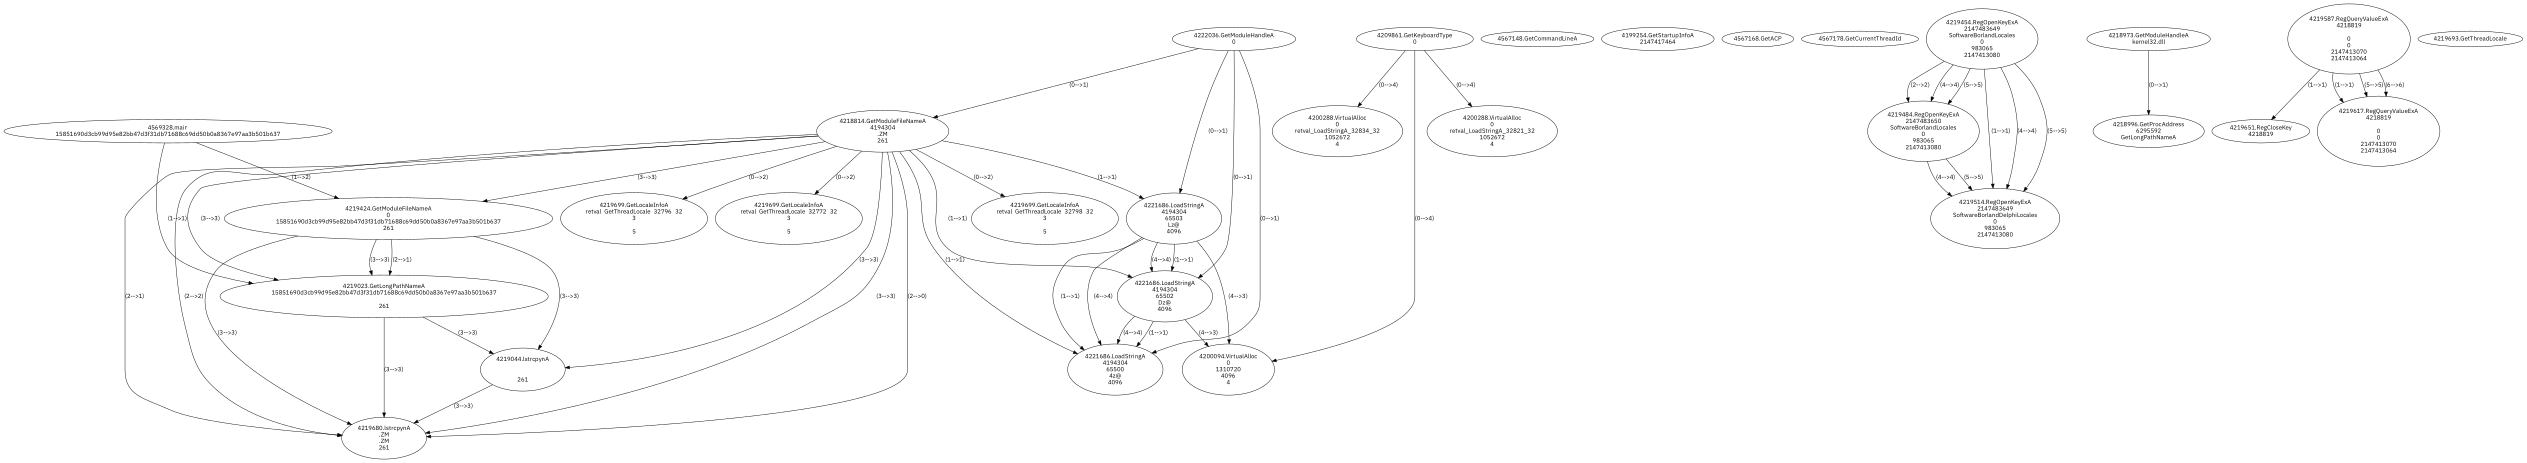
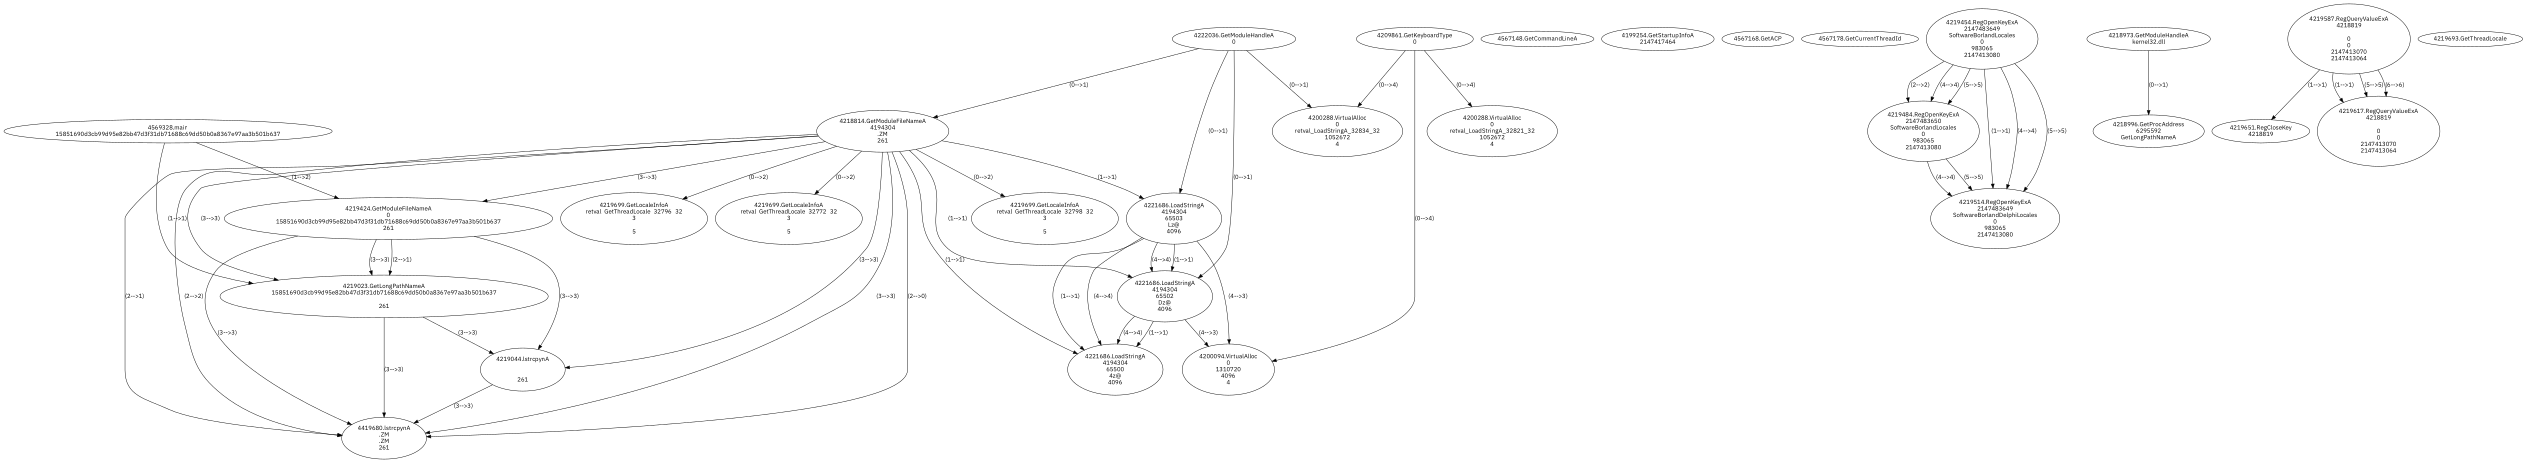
edge "4222036.GetModuleHandleA 0" -> "4221686.LoadStringA 4194304 65500 4z@ 4096": now "4222036.GetModuleHandleA 0" -> "4200288.VirtualAlloc 0 retval_LoadStringA_32834_32 1052672 4"
node "4219680.lstrcpynA .ZM .ZM 261": label "4219680.lstrcpynA .ZM .ZM 261" -> "4419680.lstrcpynA .ZM .ZM 261"
